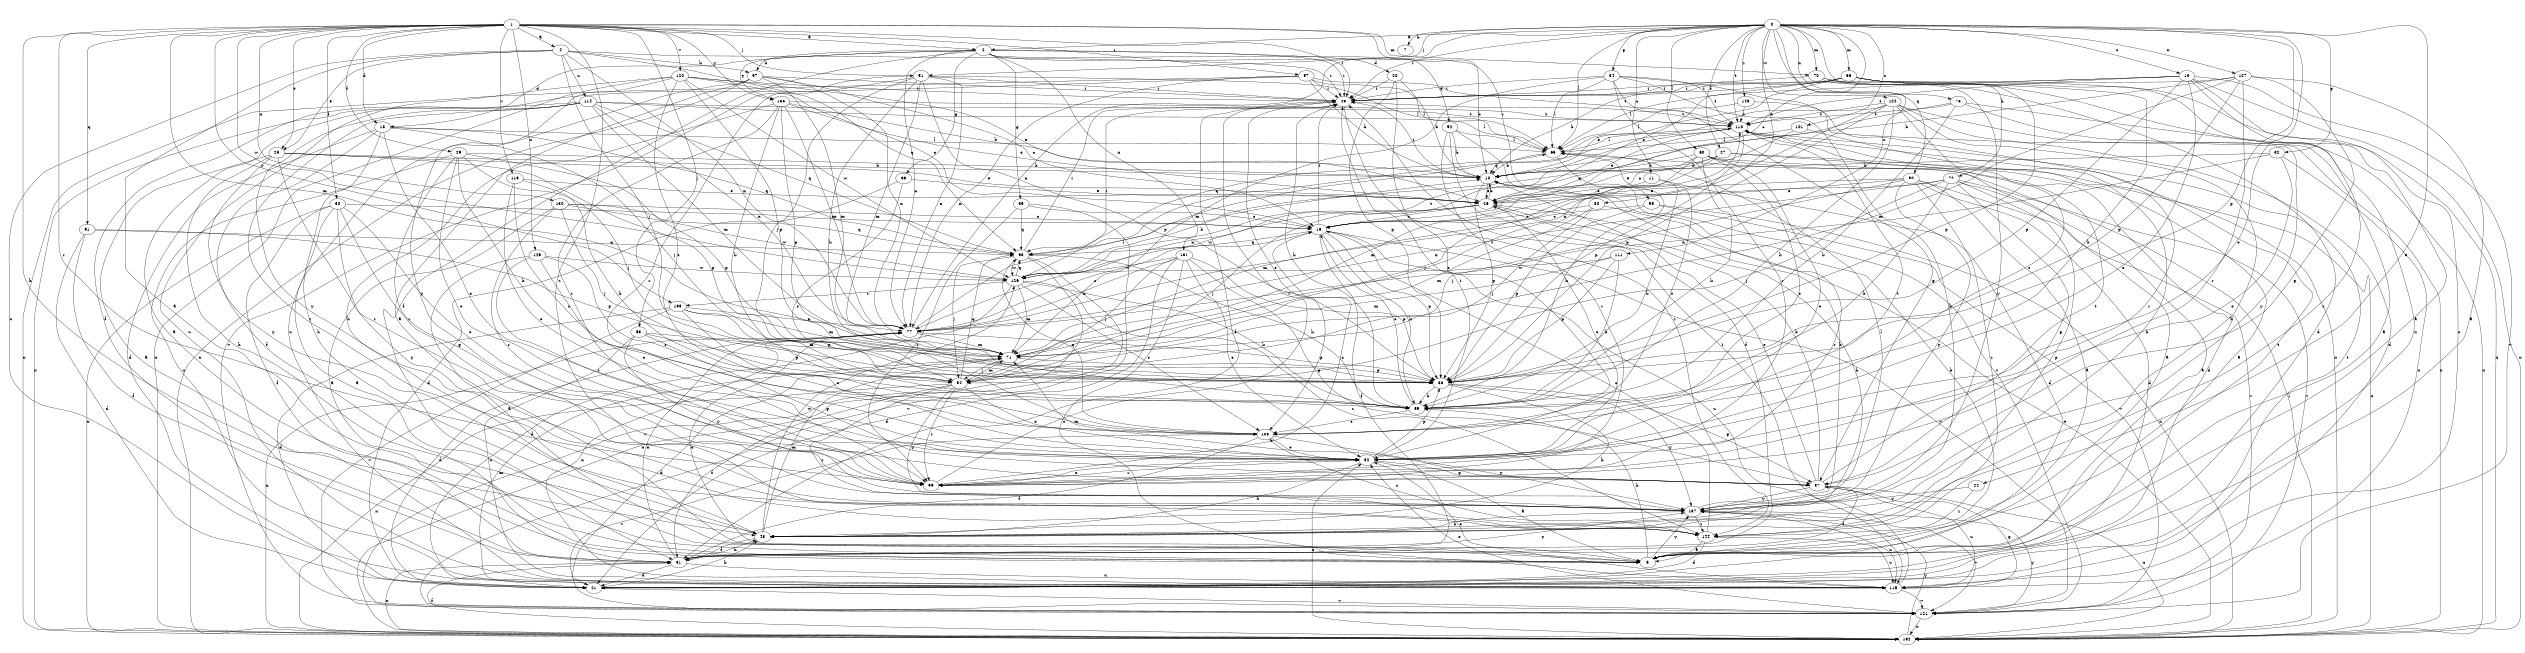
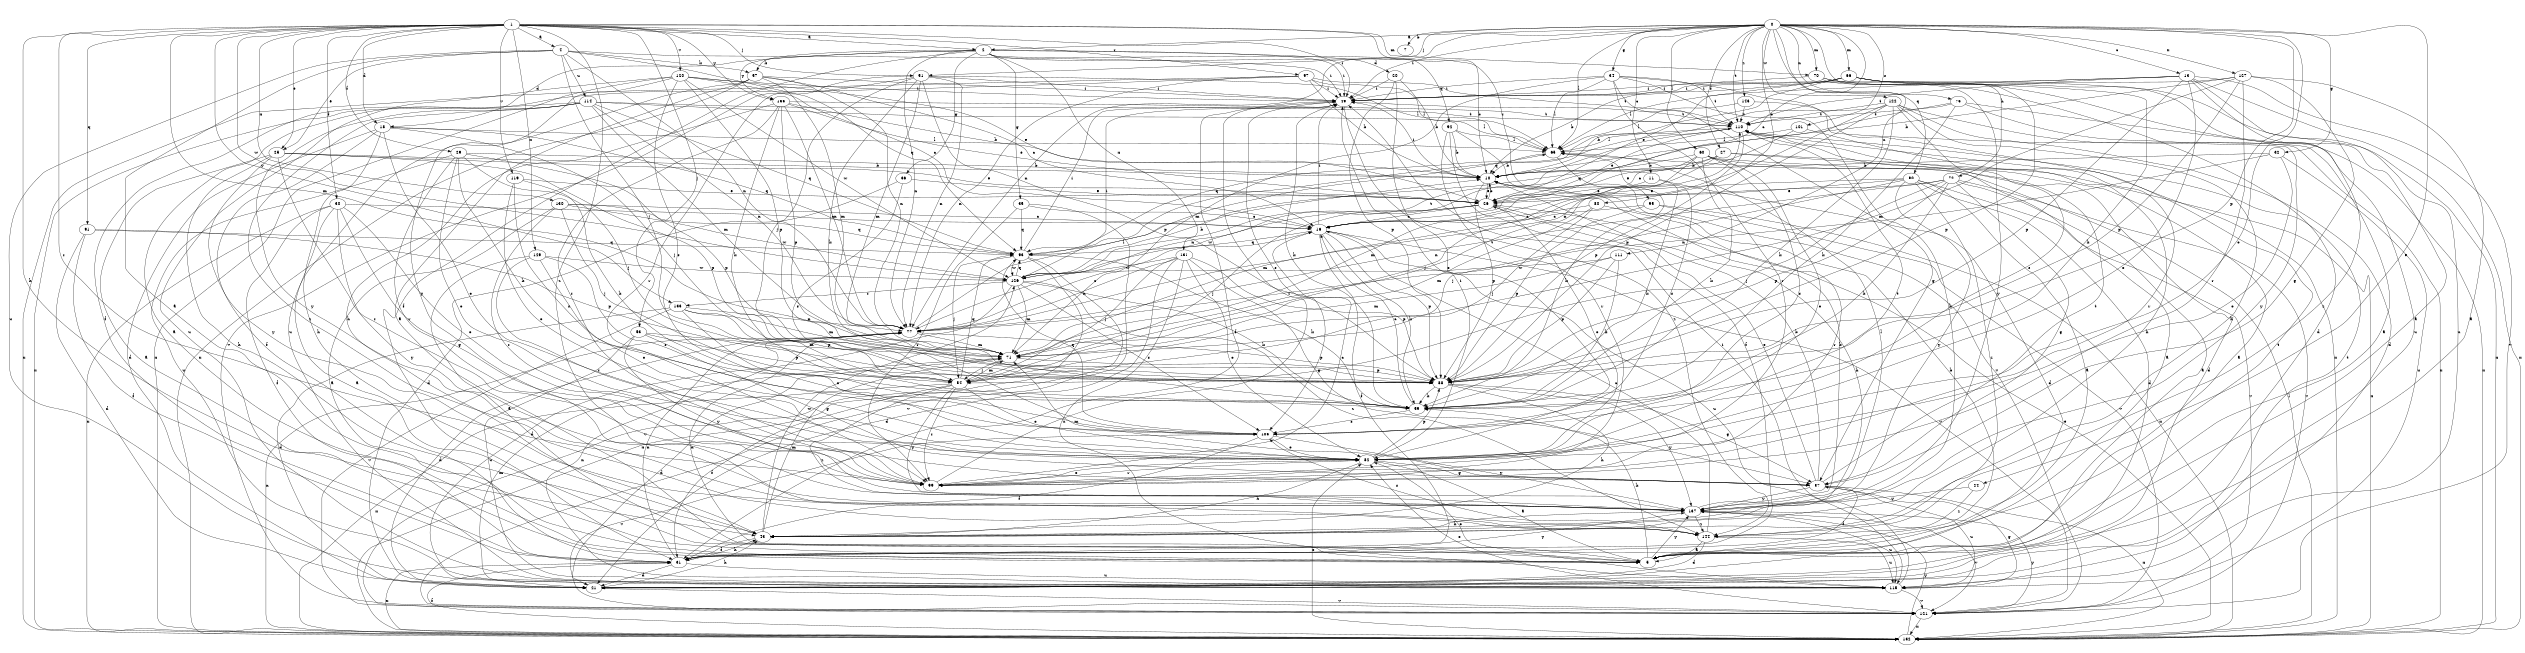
edge "72" -> "43": now "72" -> "88"
